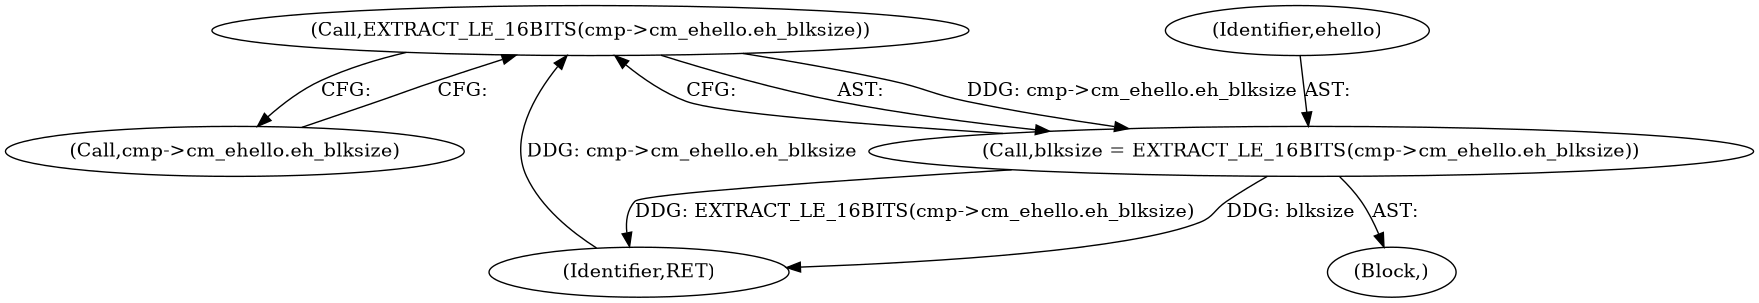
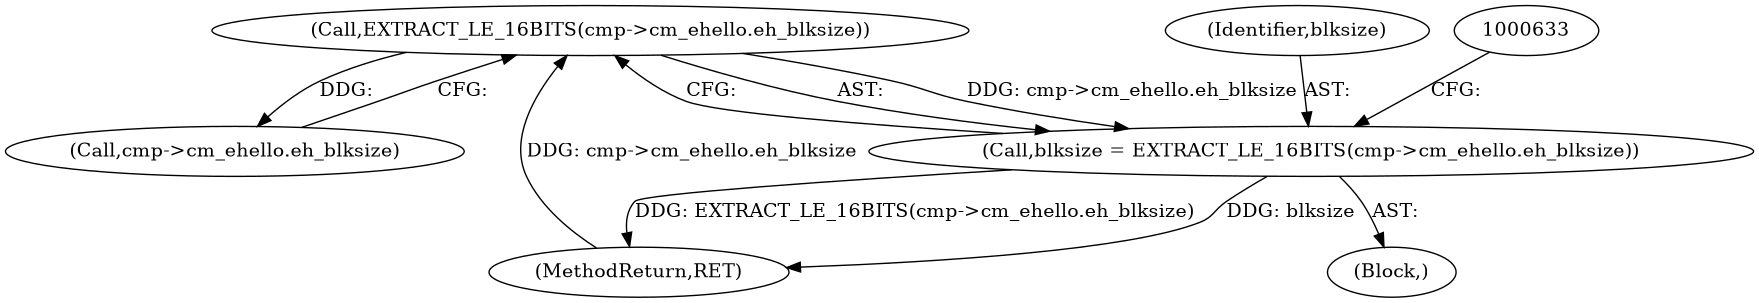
node "(Identifier,ehello)": label "(Identifier,ehello)" -> "(Identifier,blksize)"
node "1000633": added
edge "(Call,EXTRACT_LE_16BITS(cmp->cm_ehello.eh_blksize))" -> "(Call,cmp->cm_ehello.eh_blksize)": label "CFG: " -> "DDG: "
node "(Identifier,RET)": label "(Identifier,RET)" -> "(MethodReturn,RET)"
